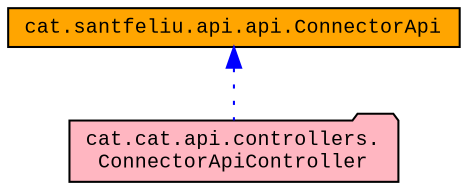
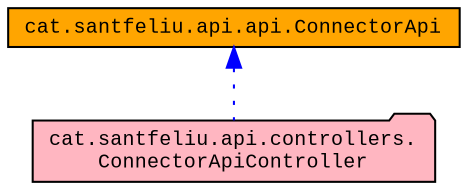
node "cat.cat.api.controllers. ConnectorApiController": label "cat.cat.api.controllers. ConnectorApiController" -> "cat.santfeliu.api.controllers. ConnectorApiController"
